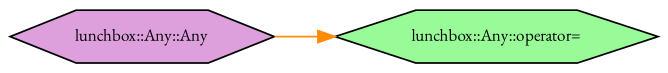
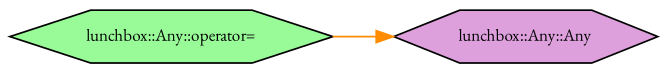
edge "lunchbox::Any::Any" -> "lunchbox::Any::operator=": reversed
